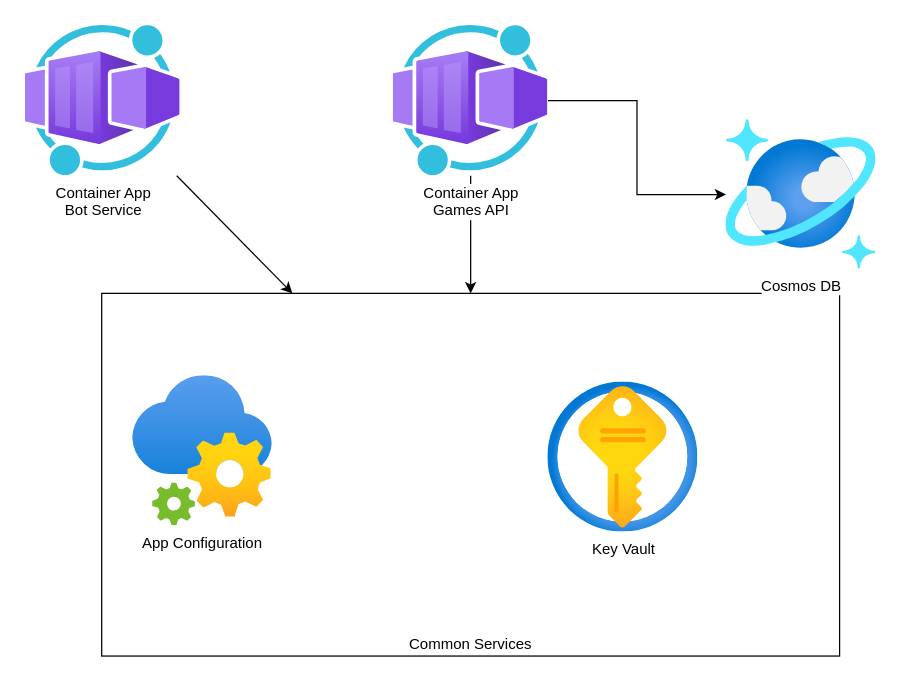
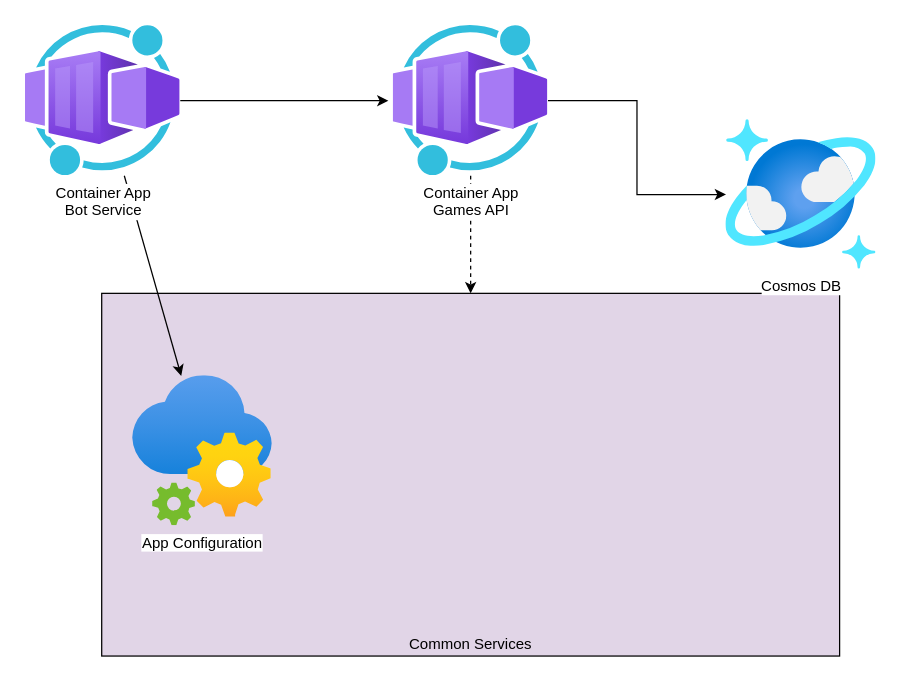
edge "Container App Bot Service" -> "Container App Games API": added
edge "Container App Bot Service" -> "Common Services": now "Container App Bot Service" -> "App Configuration"
edge "Container App Games API" -> "Common Services": style solid -> dashed
node "Key Vault": removed
node "Common Services": fillcolor #ffffff -> #e1d5e7
